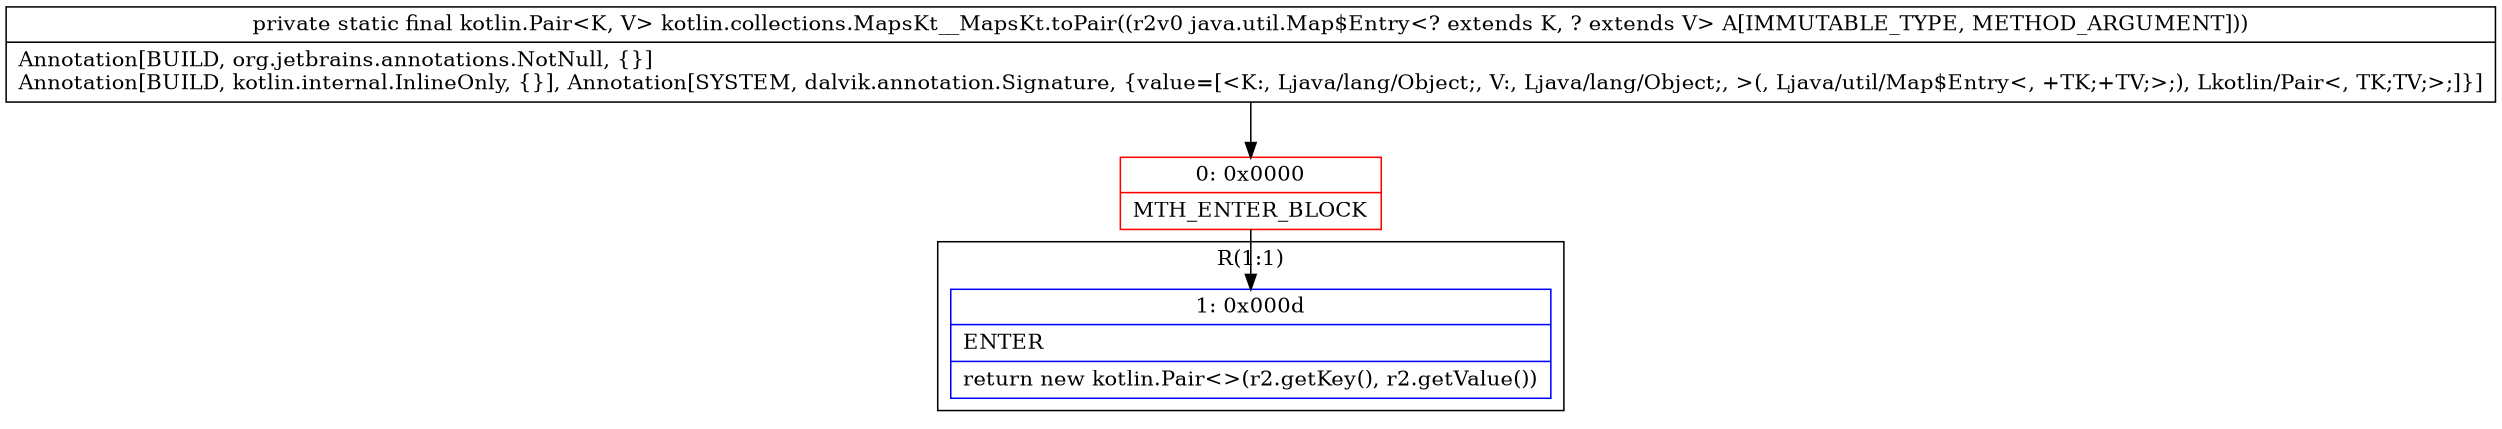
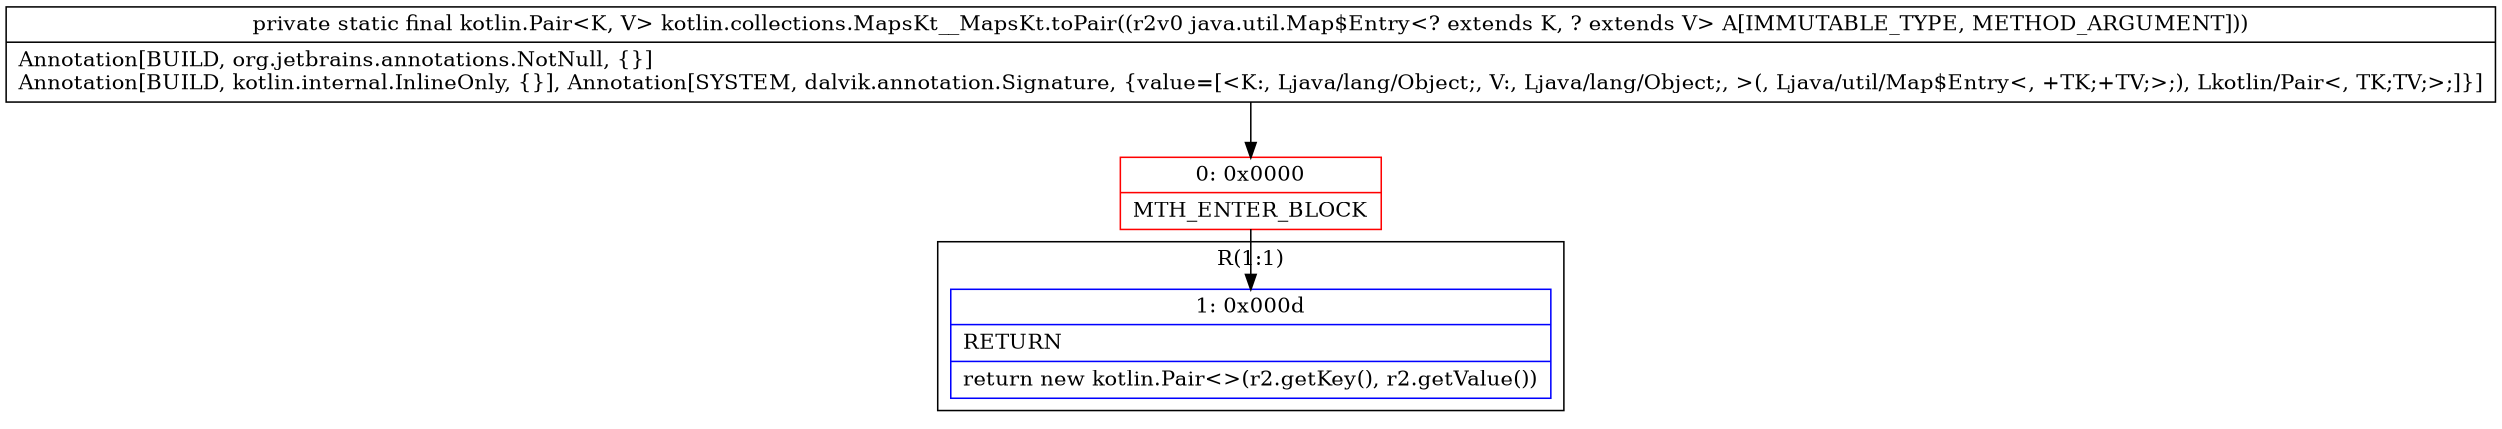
node "1: 0x000d": text "ENTER" -> "RETURN"
